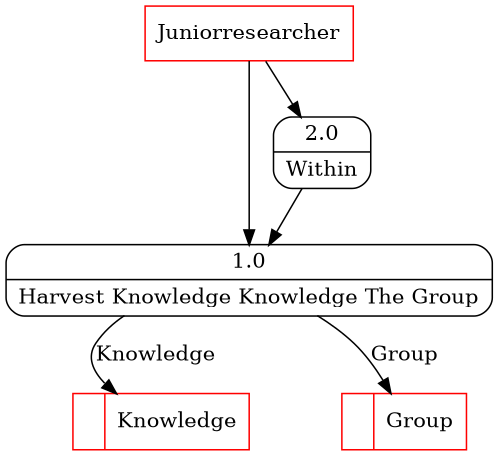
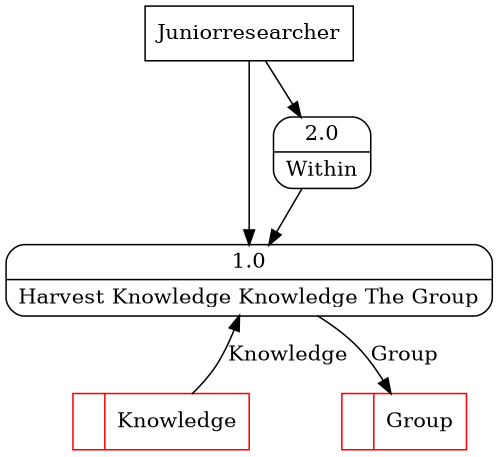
node "Juniorresearcher": color red -> black
edge "1.0" -> "Knowledge": reversed
